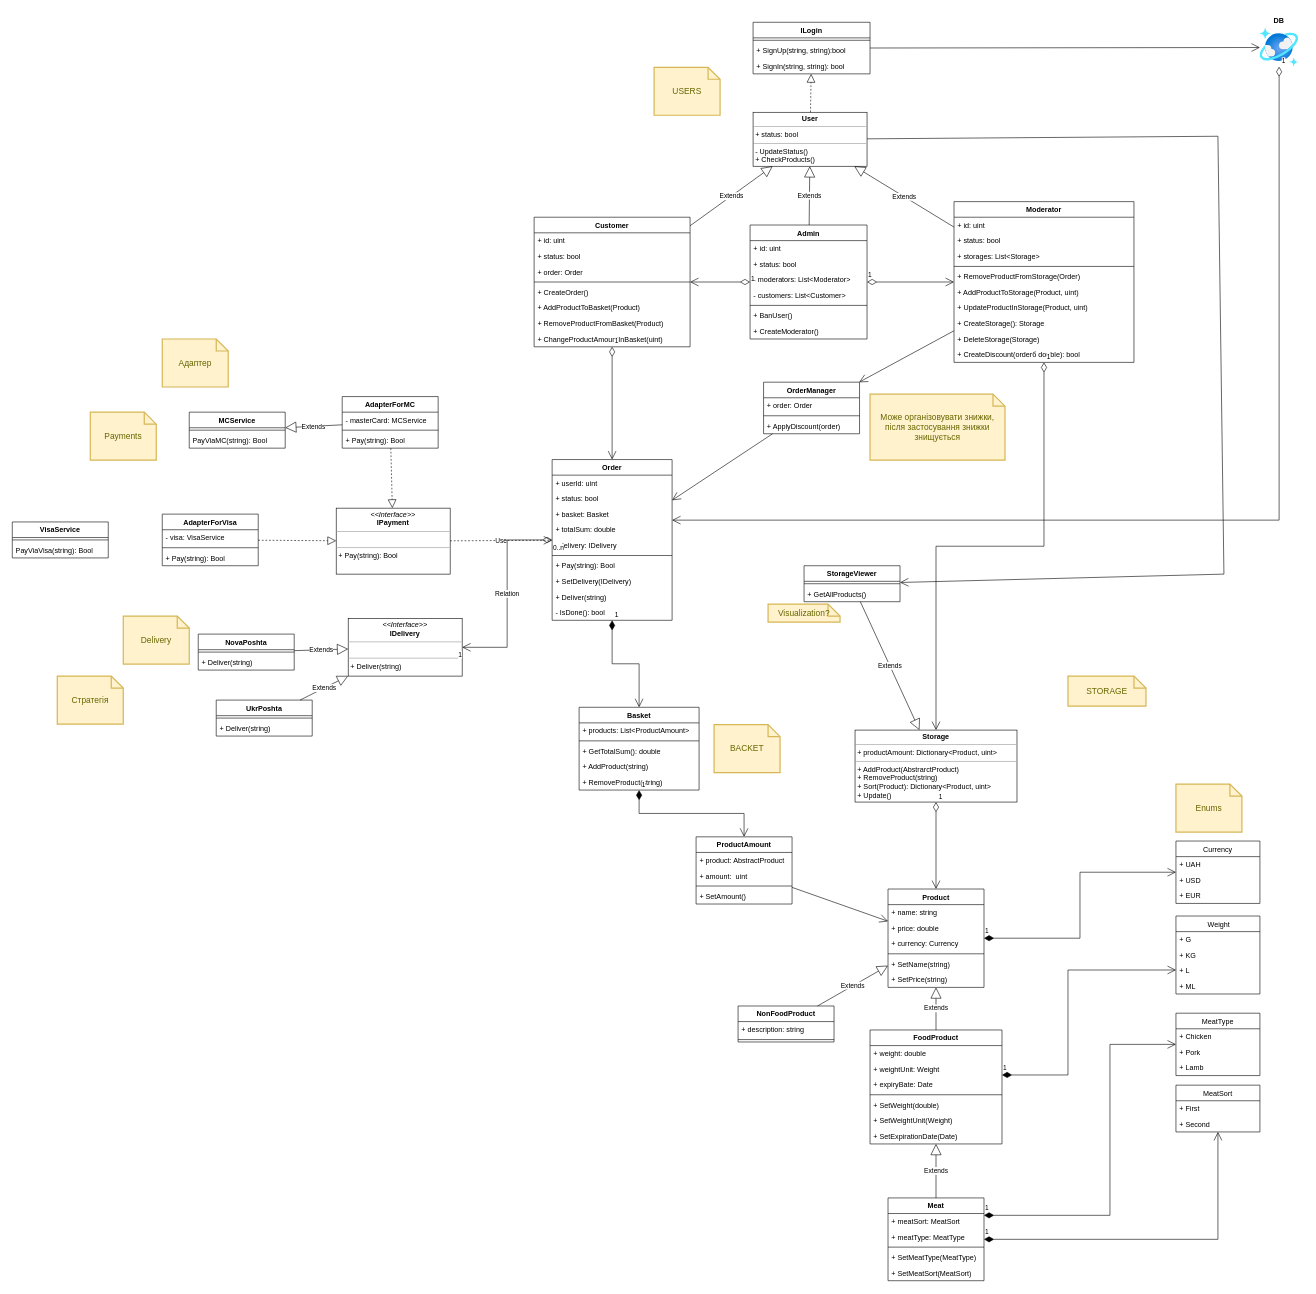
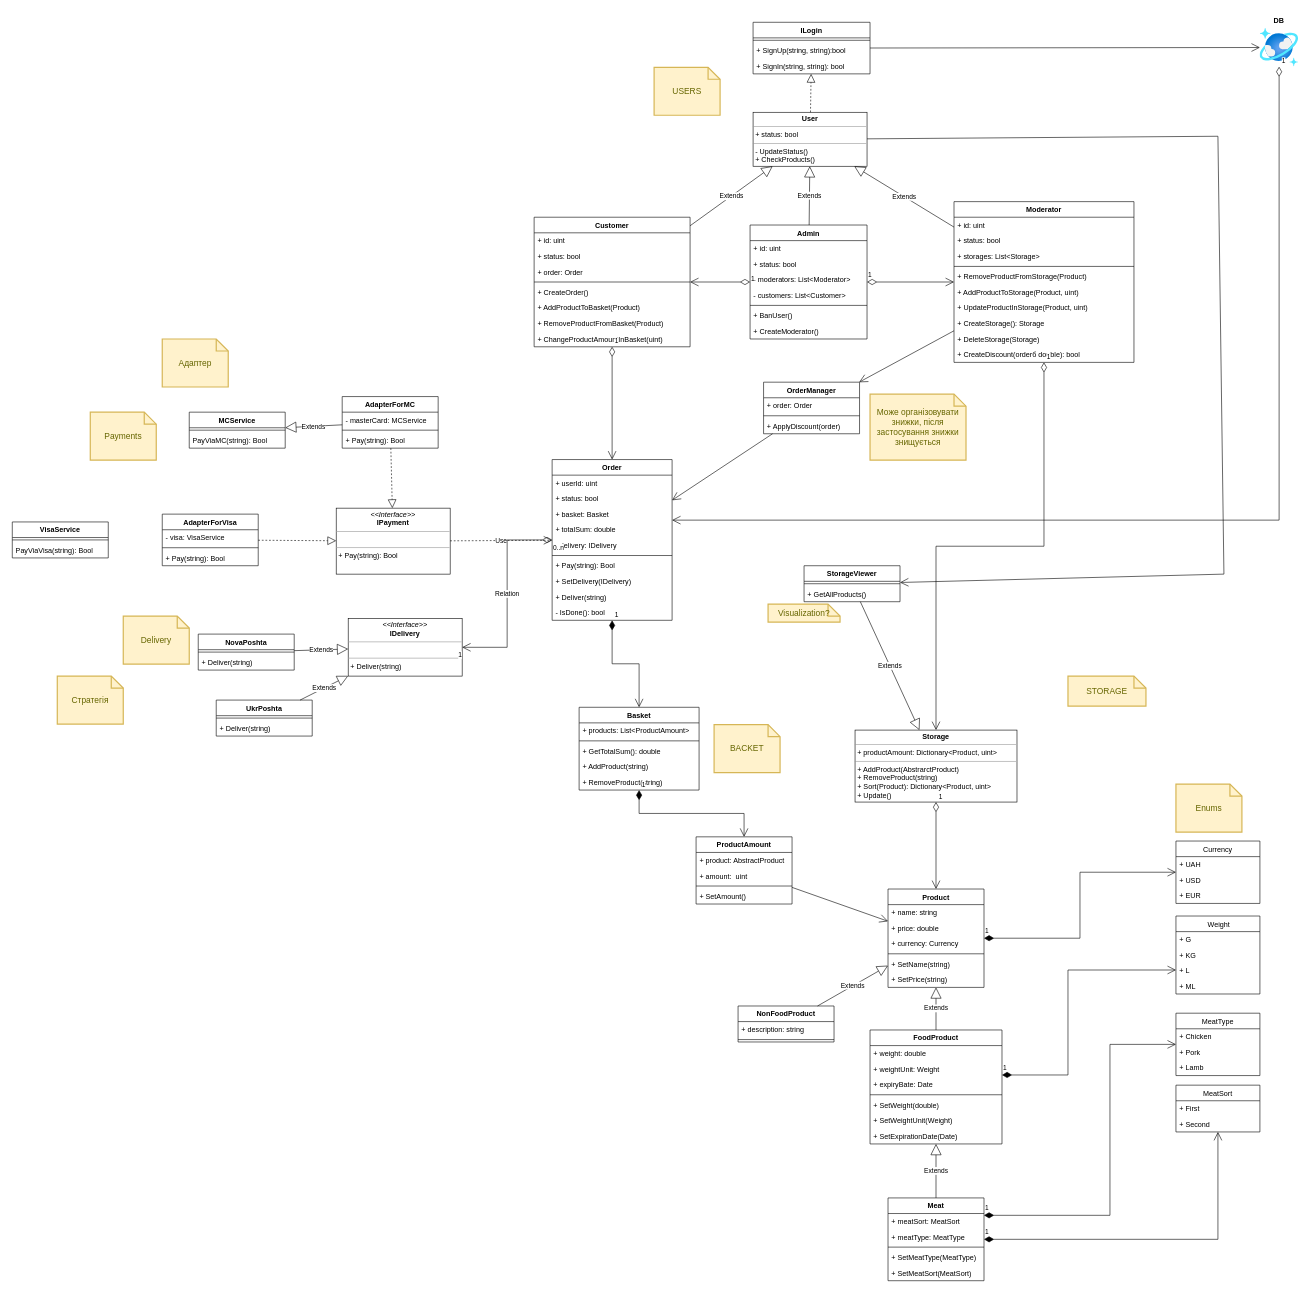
node "+ RemoveProductFromStorage(Order)": label "+ RemoveProductFromStorage(Order)" -> "+ RemoveProductFromStorage(Product)"
node "Може організовувати знижки, після застосування знижки знищується": size 135x66 -> 96x66
